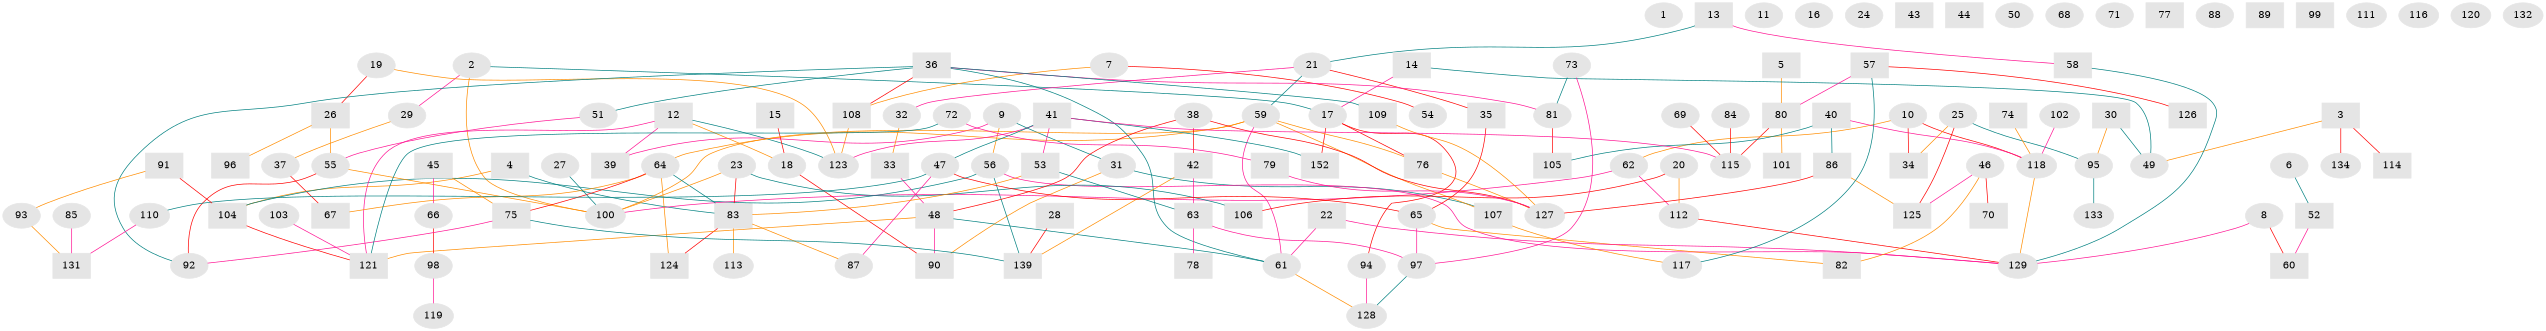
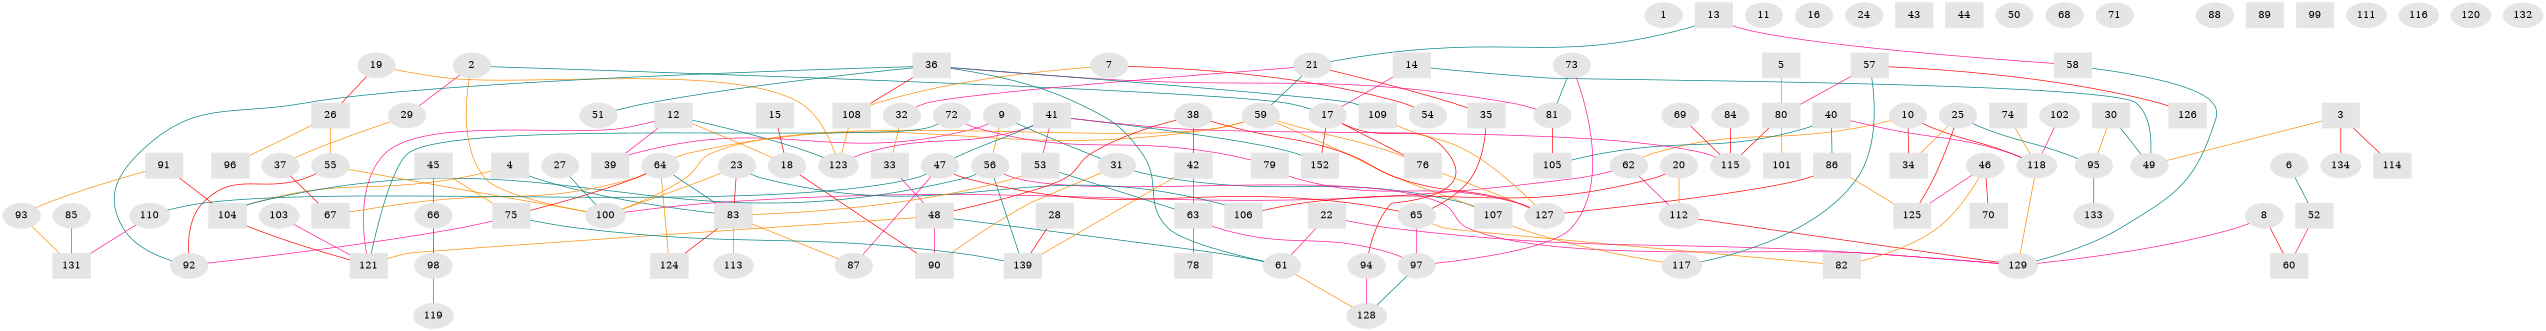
node "77": removed
edge "51" -- "55": removed
edge "59" -- "61": removed
